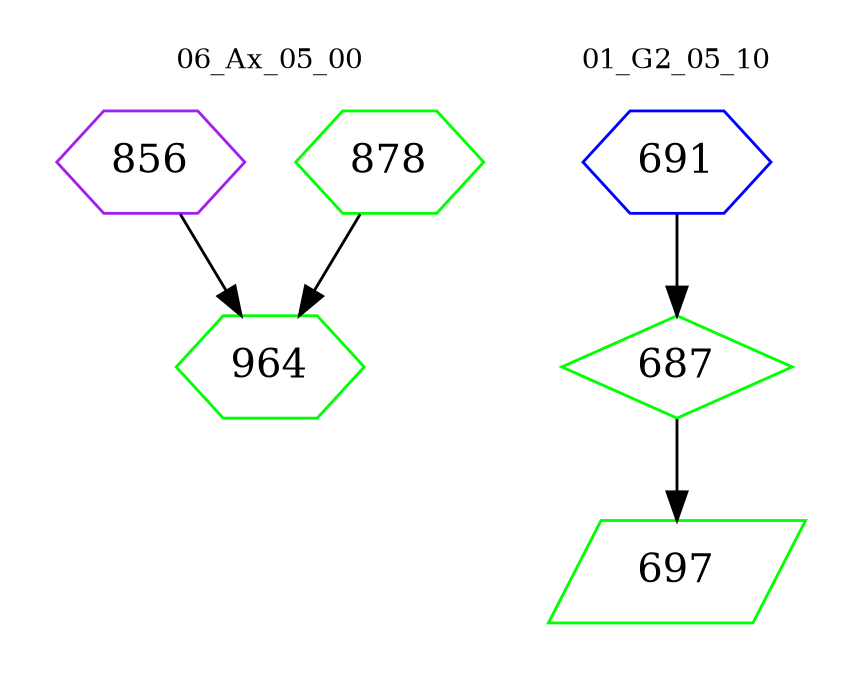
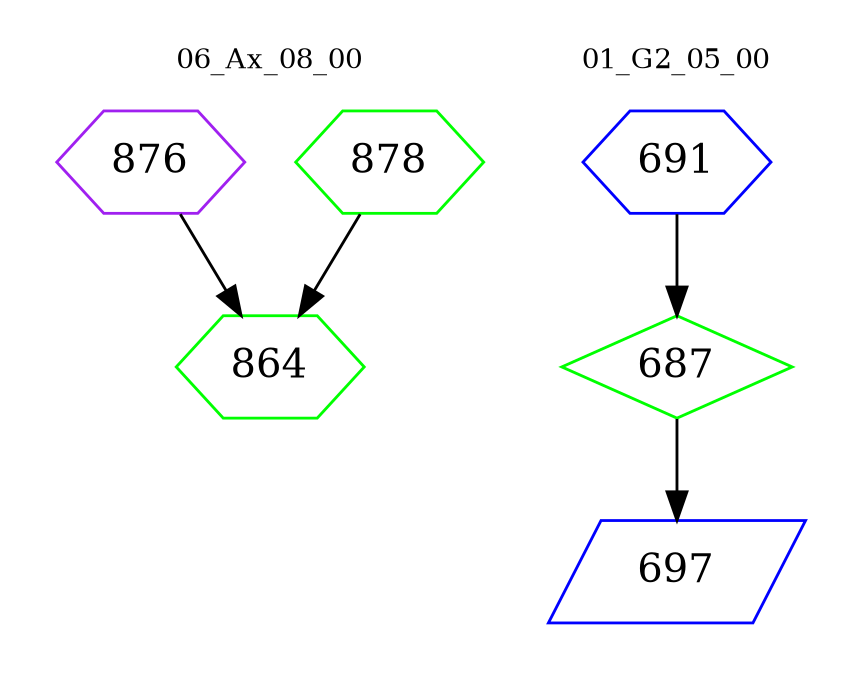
cluster "06_Ax_05_00": label "06_Ax_05_00" -> "06_Ax_08_00"
cluster "01_G2_05_10": label "01_G2_05_10" -> "01_G2_05_00"
node "856": label "856" -> "876"
node "964": label "964" -> "864"
node "697": color green -> blue
